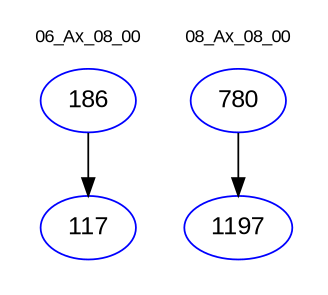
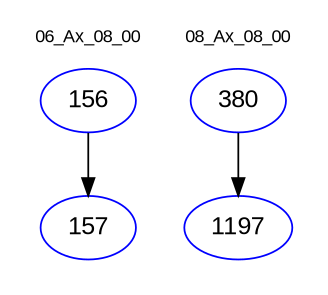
node "186": label "186" -> "156"
node "780": label "780" -> "380"
node "117": label "117" -> "157"
